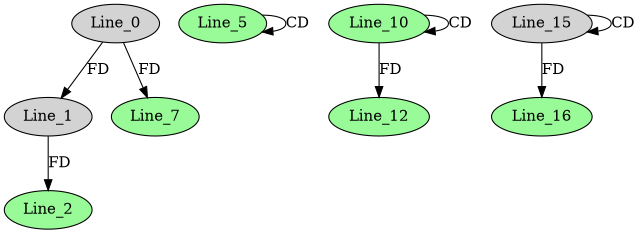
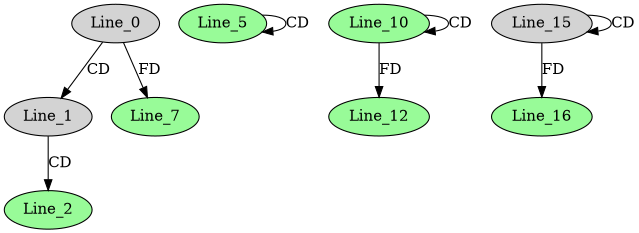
edge "Line_0" -> "Line_1": label "FD" -> "CD"
edge "Line_1" -> "Line_2": label "FD" -> "CD"
